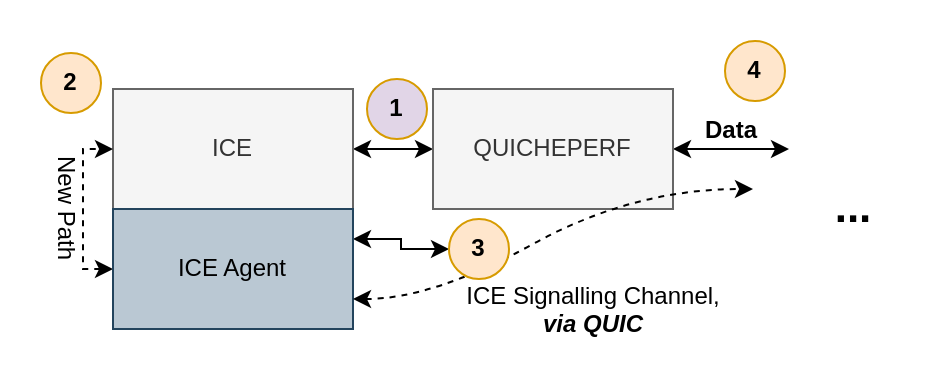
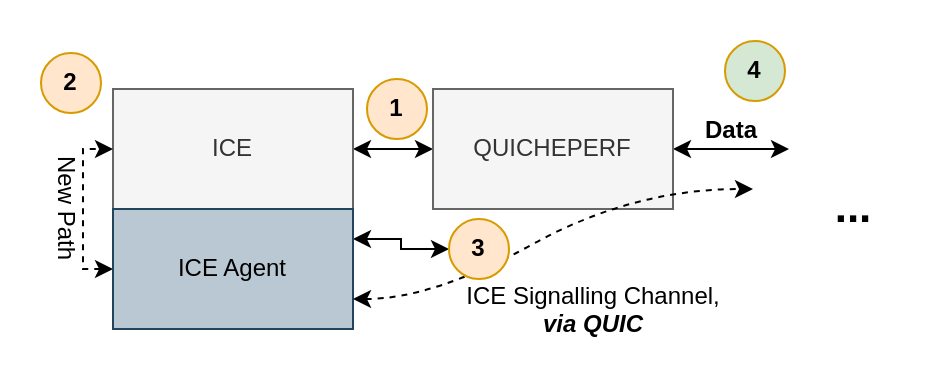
node "4": fillcolor #ffe6cc -> #d5e8d4
node "1": fillcolor #e1d5e7 -> #ffe6cc
